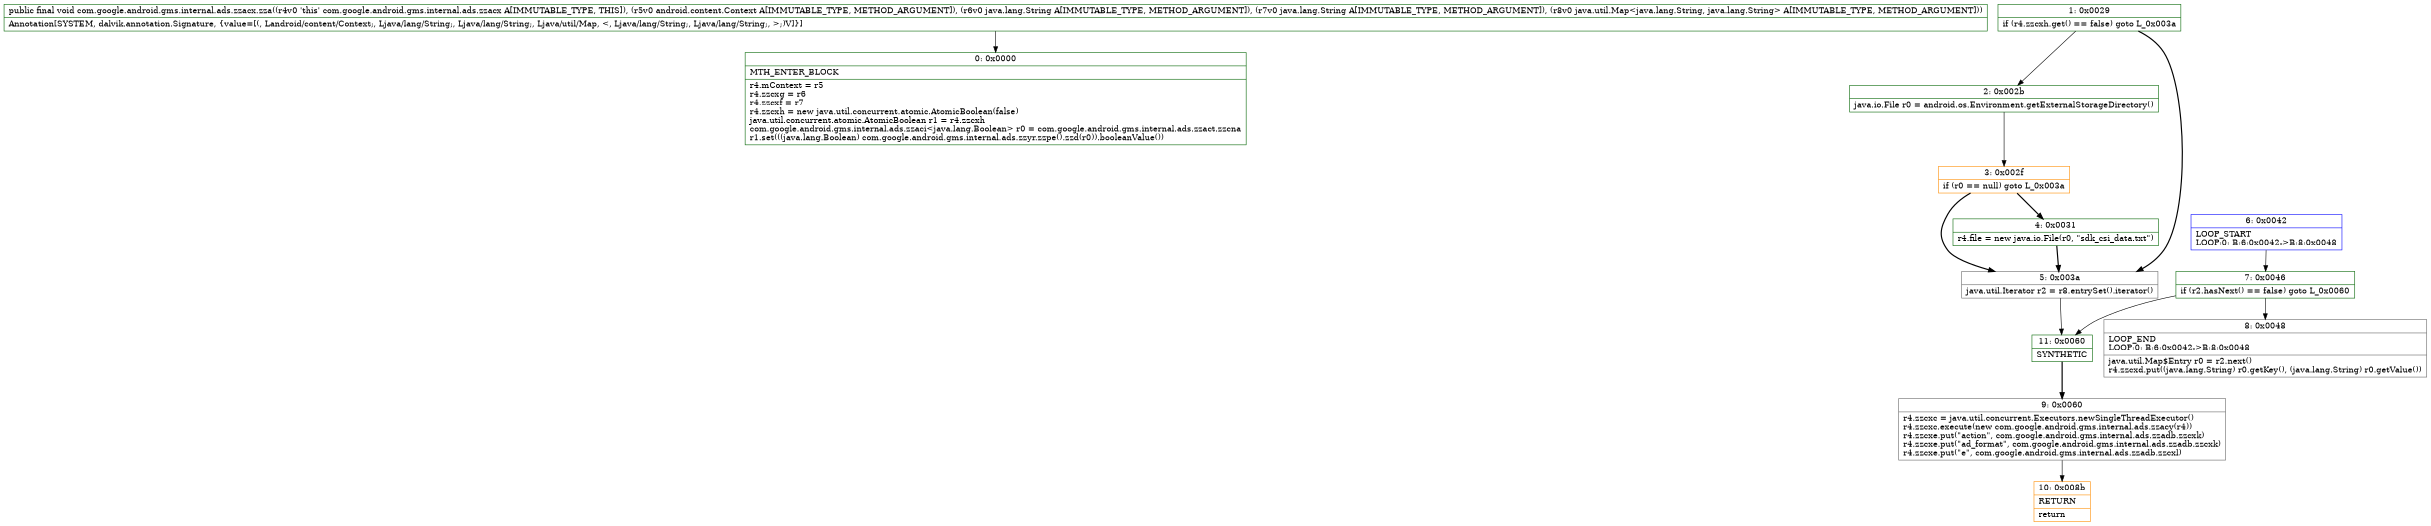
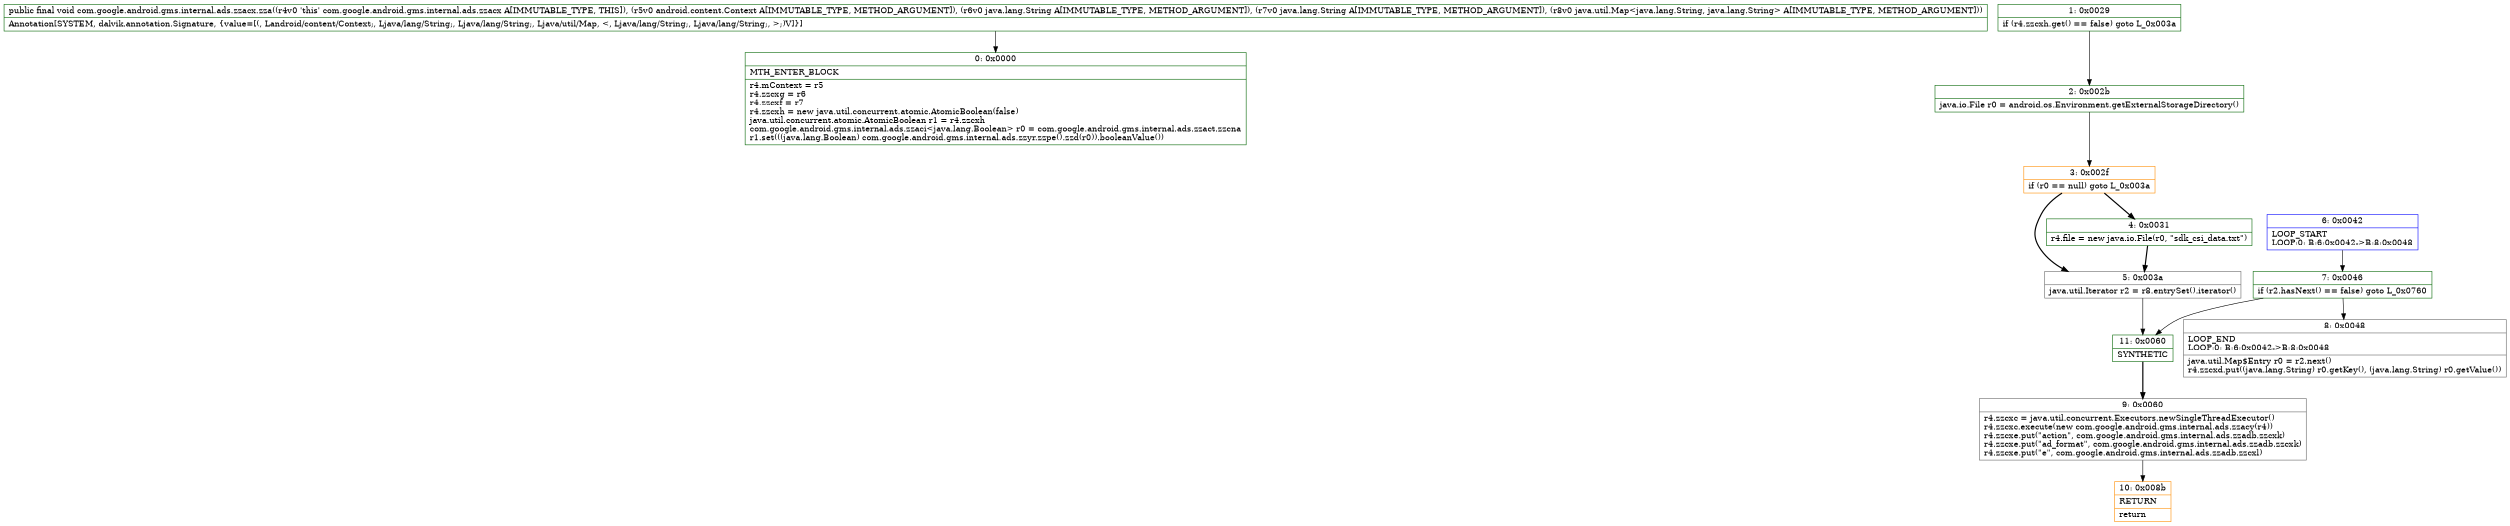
edge "1: 0x0029" -> "5: 0x003a": removed
node "7: 0x0046": text "if (r2.hasNext() == false) goto L_0x0060" -> "if (r2.hasNext() == false) goto L_0x0760"
